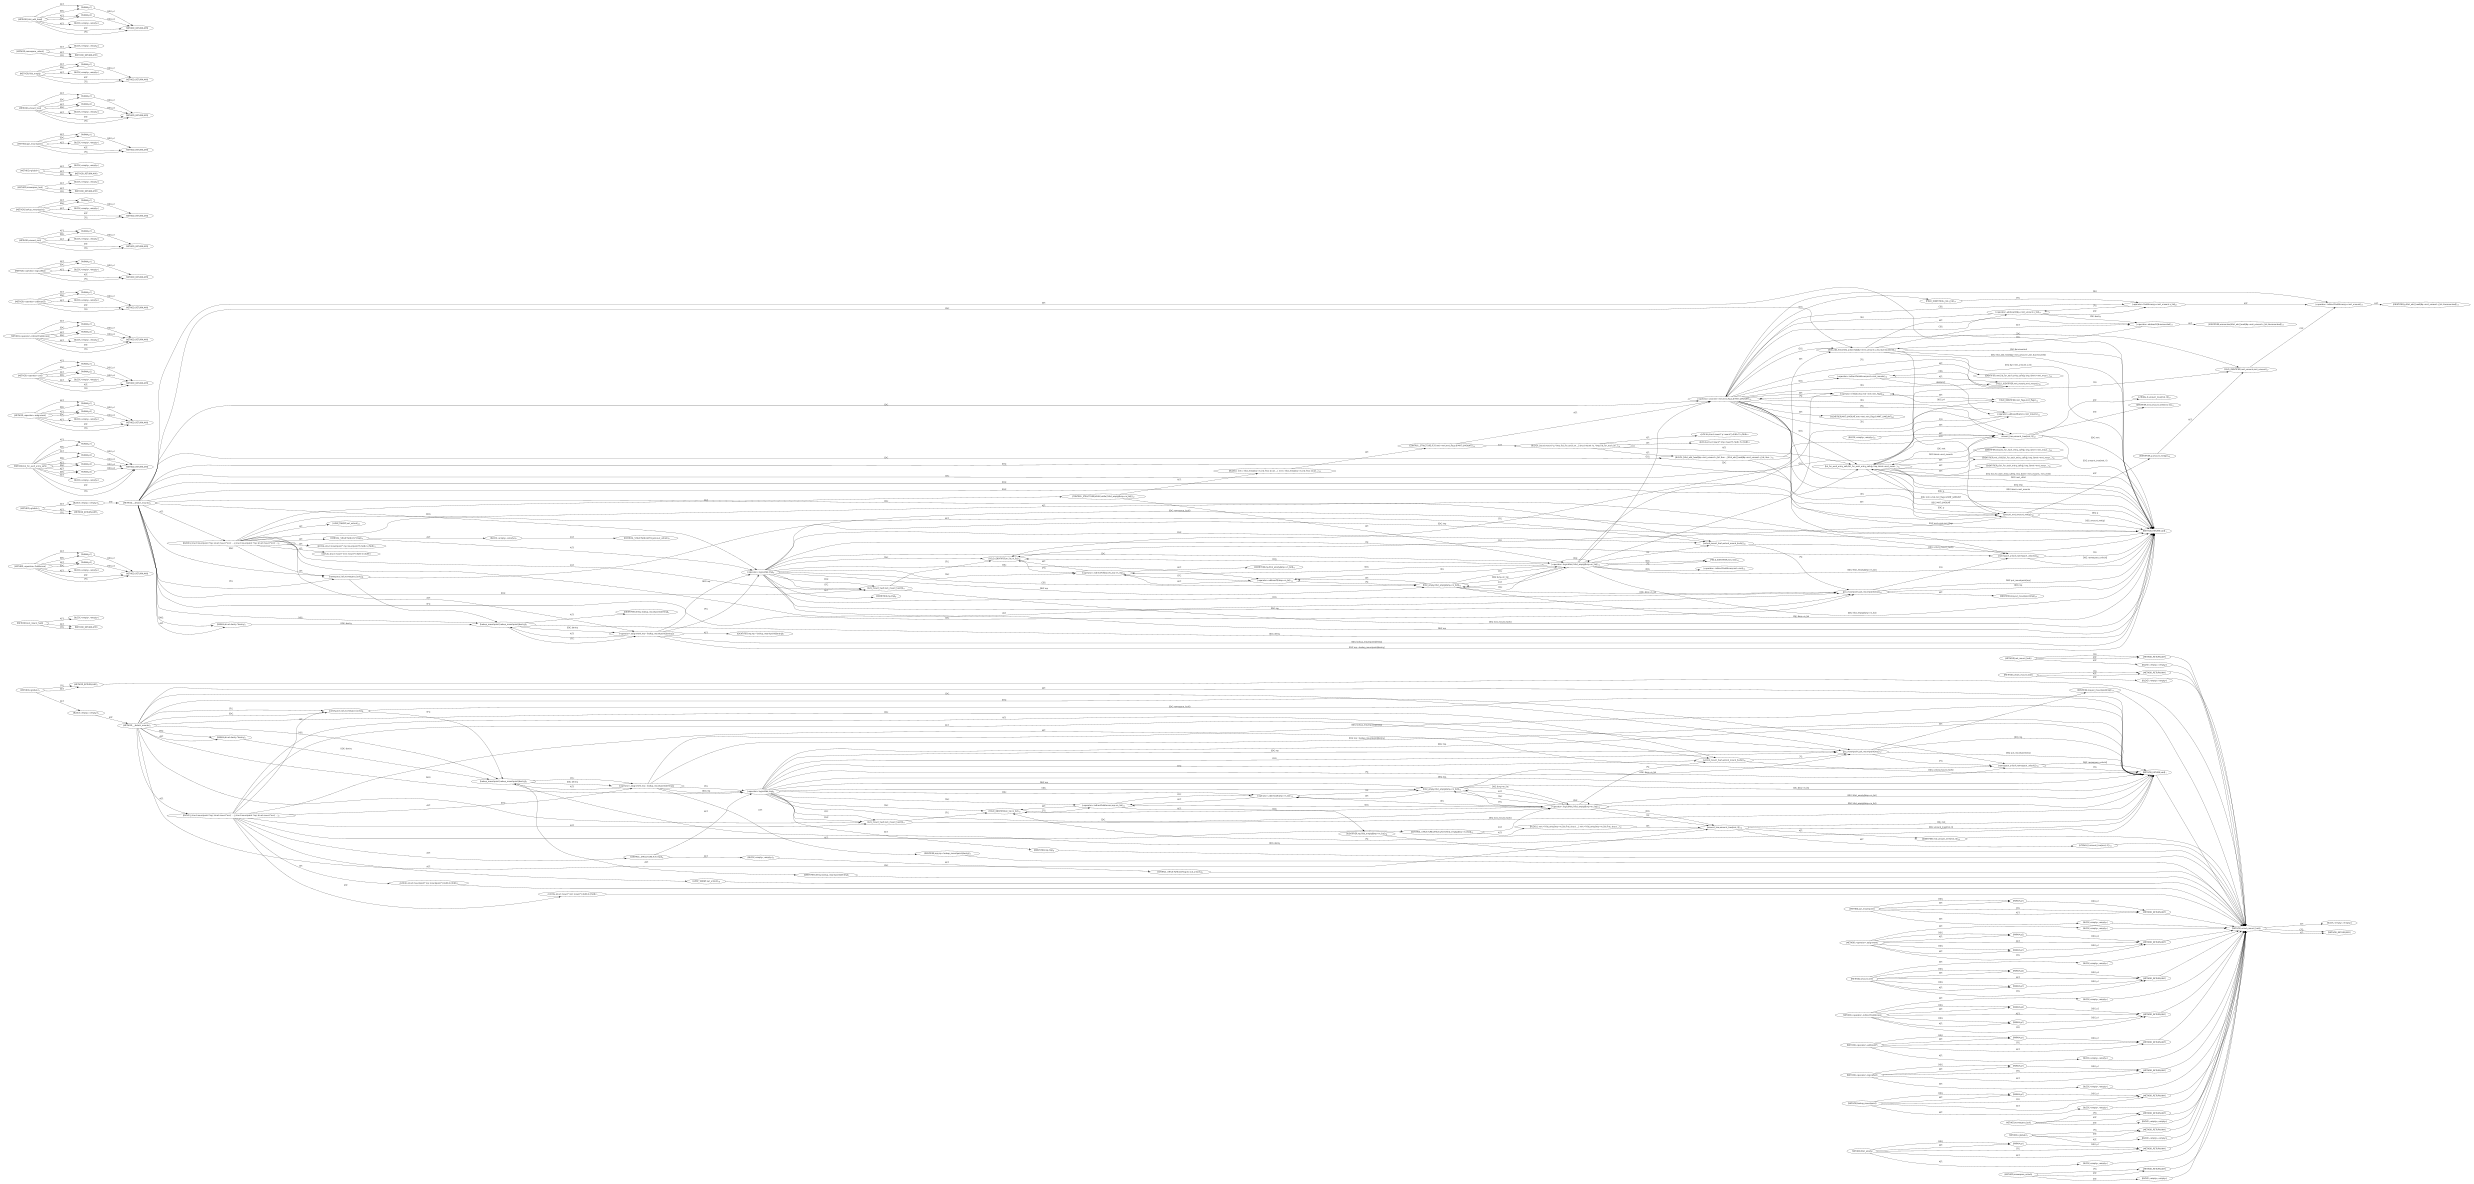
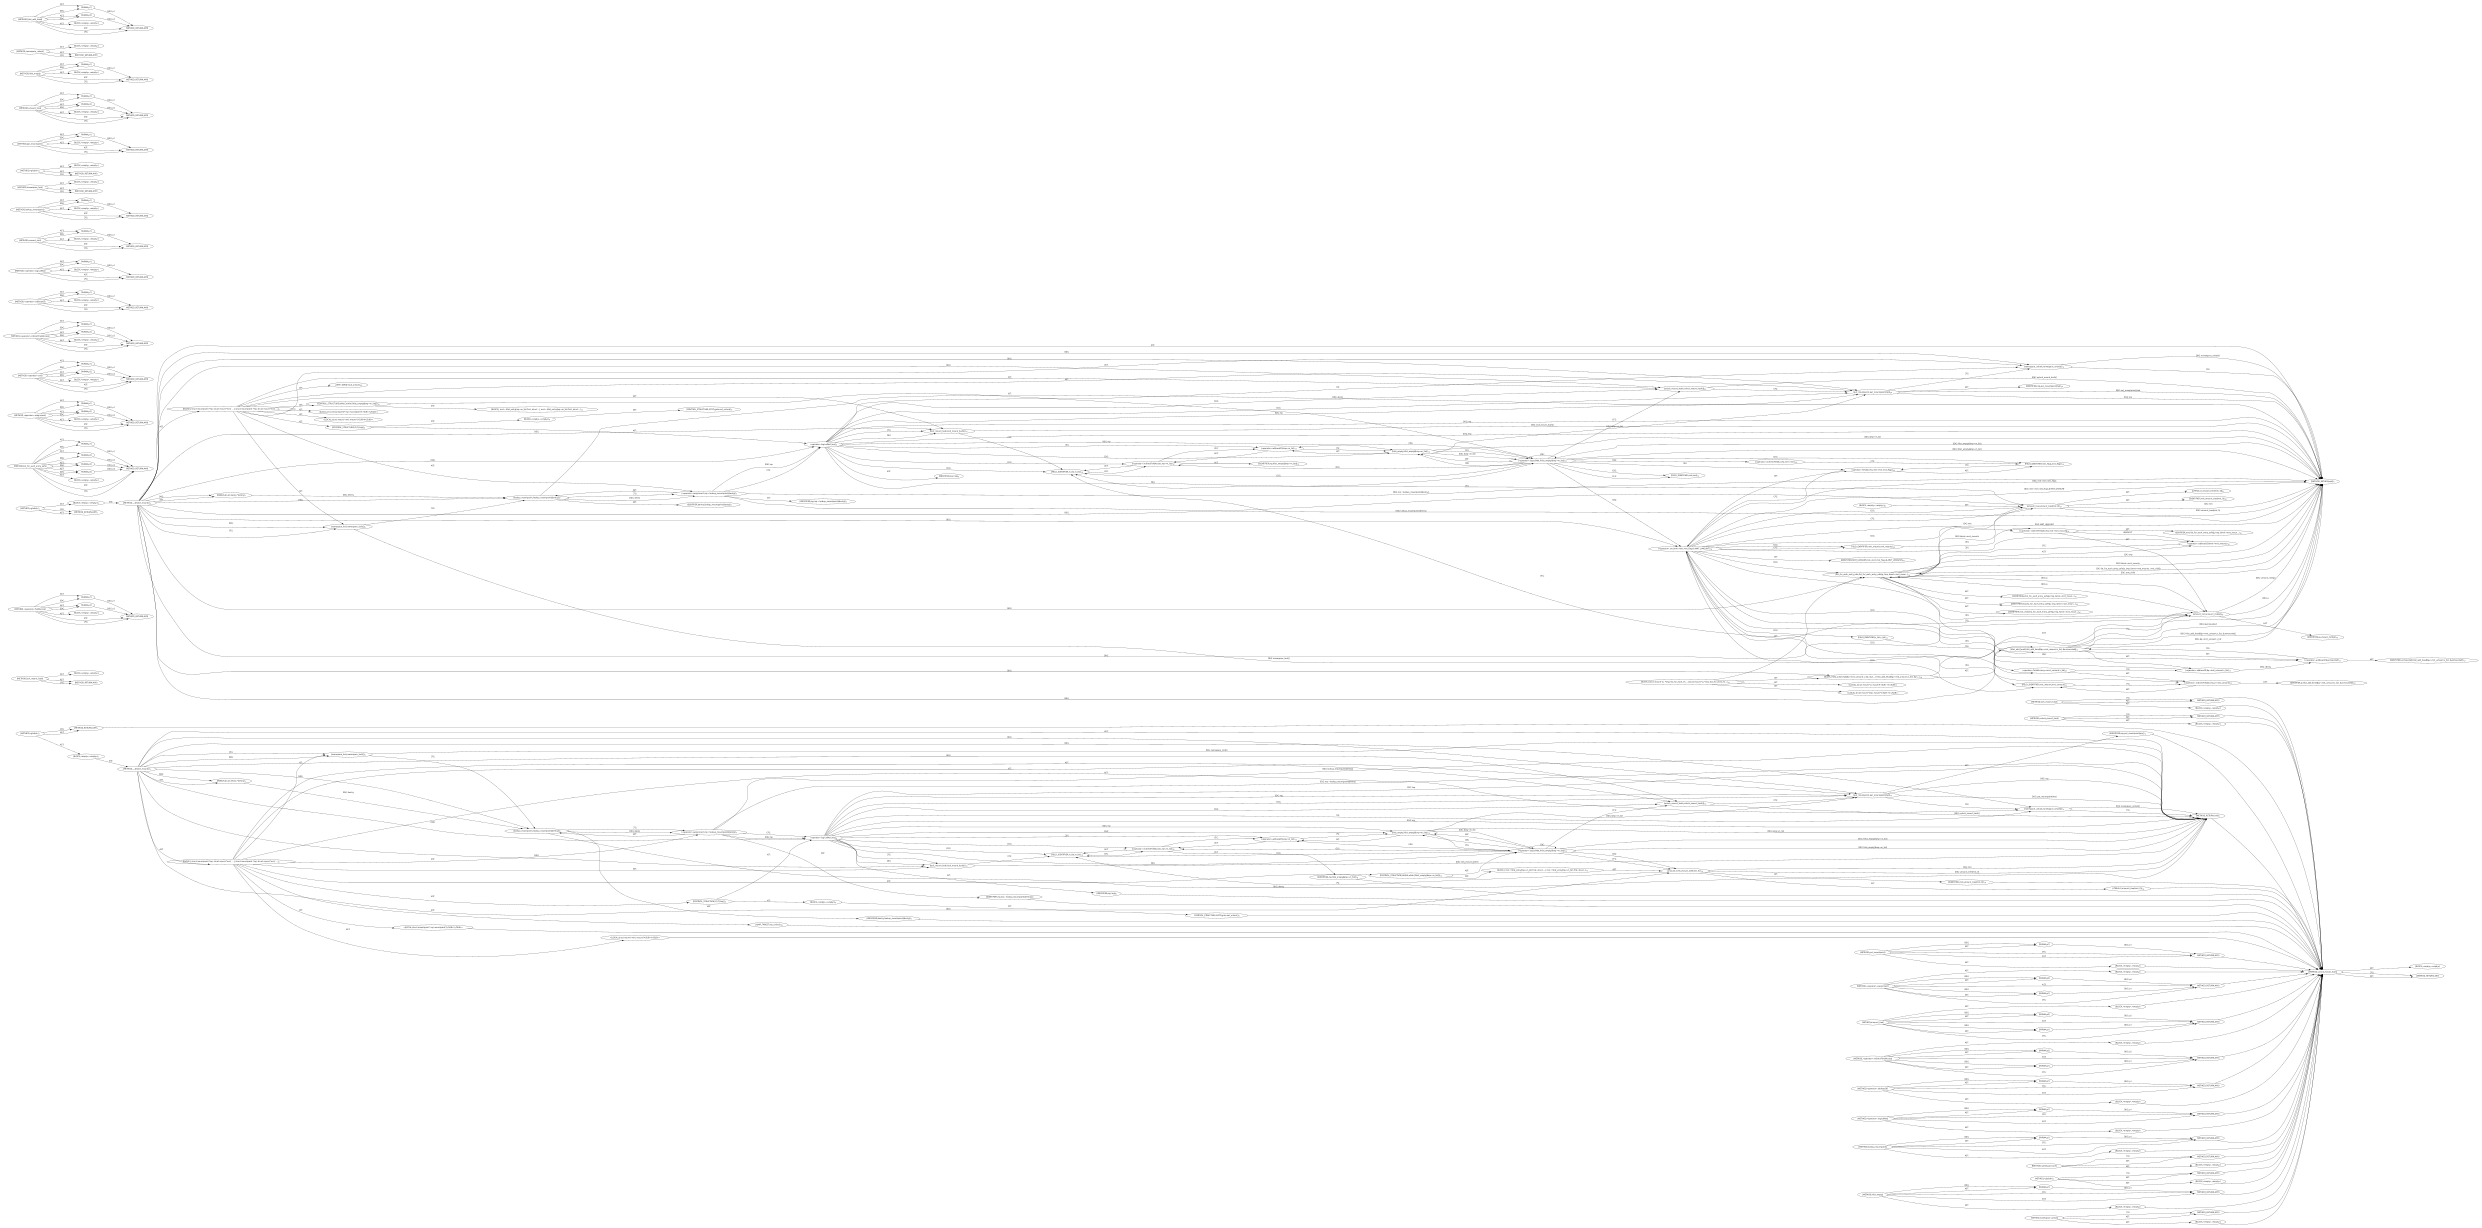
edge "(<operator>.addressOf,&p->mnt_umount.s_list)" -> "(<operator>.fieldAccess,p->mnt_umount.s_list)": removed, label "AST:"
edge "(<operator>.indirectFieldAccess,mnt->mnt_mounts)" -> "(FIELD_IDENTIFIER,mnt_mounts,mnt_mounts)": now "(<operator>.indirectFieldAccess,mnt->mnt_mounts)" -> "(umount_mnt,umount_mnt(p))"
edge "(FIELD_IDENTIFIER,mnt_flags,mnt_flags)" -> "(<operator>.fieldAccess,mnt->mnt.mnt_flags)": label "DDG: p4" -> "CFG: "
edge "(IDENTIFIER,p,umount_mnt(p))" -> "(FIELD_IDENTIFIER,mnt_umount,mnt_umount)": now "(<operator>.indirectFieldAccess,p->mnt_umount)" -> "(FIELD_IDENTIFIER,mnt_umount,mnt_umount)"
node "(CONTROL_STRUCTURE,IF,if (mnt->mnt.mnt_flags & MNT_UMOUNT))": removed
edge "(<operator>.indirectFieldAccess,mnt->mnt)" -> "(FIELD_IDENTIFIER,mnt_flags,mnt_flags)": added, label "CFG:"
